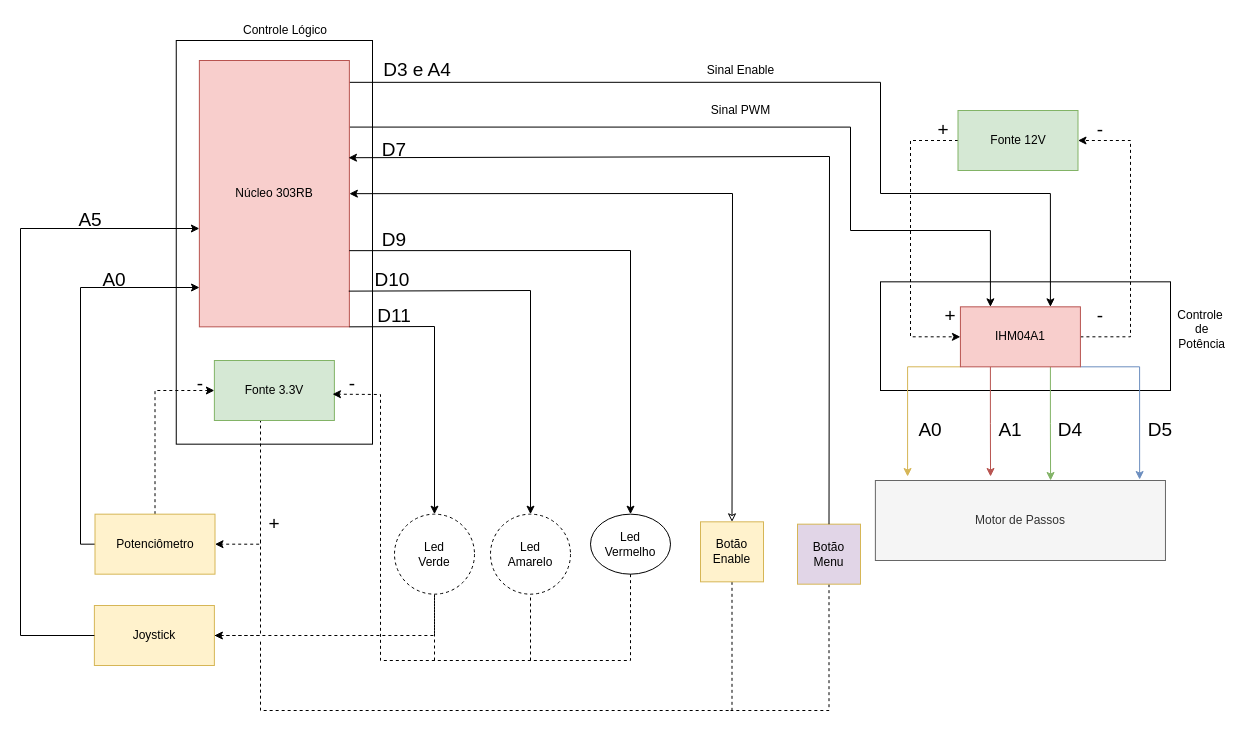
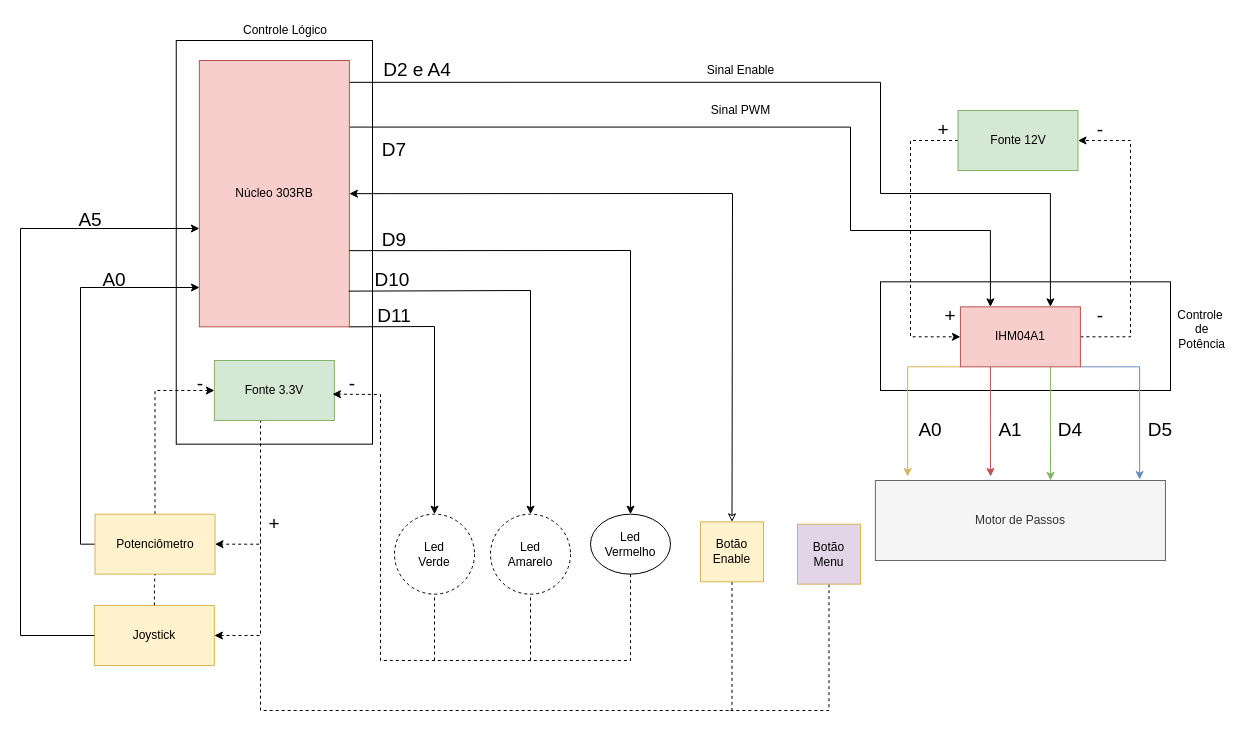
node "D3 e A4": label "D3 e A4" -> "D2 e A4"
edge "Botão Menu" -> "Núcleo 303RB": removed
edge "Led Verde" -- "Joystick": now "Potenciômetro" -- "Joystick"
